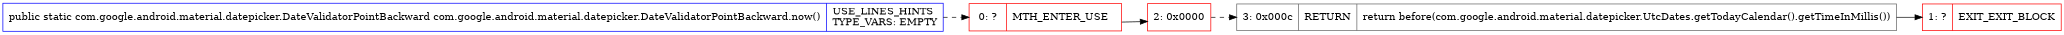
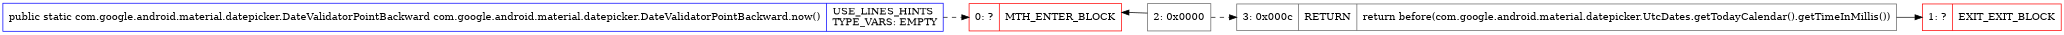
node "0: ?": text "MTH_ENTER_USE" -> "MTH_ENTER_BLOCK"
node "2: 0x0000": color red -> gray40
edge "0: ?" -> "2: 0x0000": reversed
